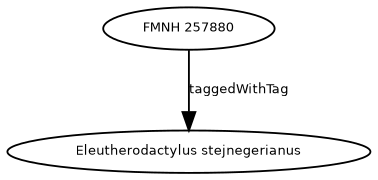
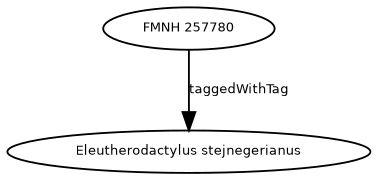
node "FMNH 257880": label "FMNH 257880" -> "FMNH 257780"
